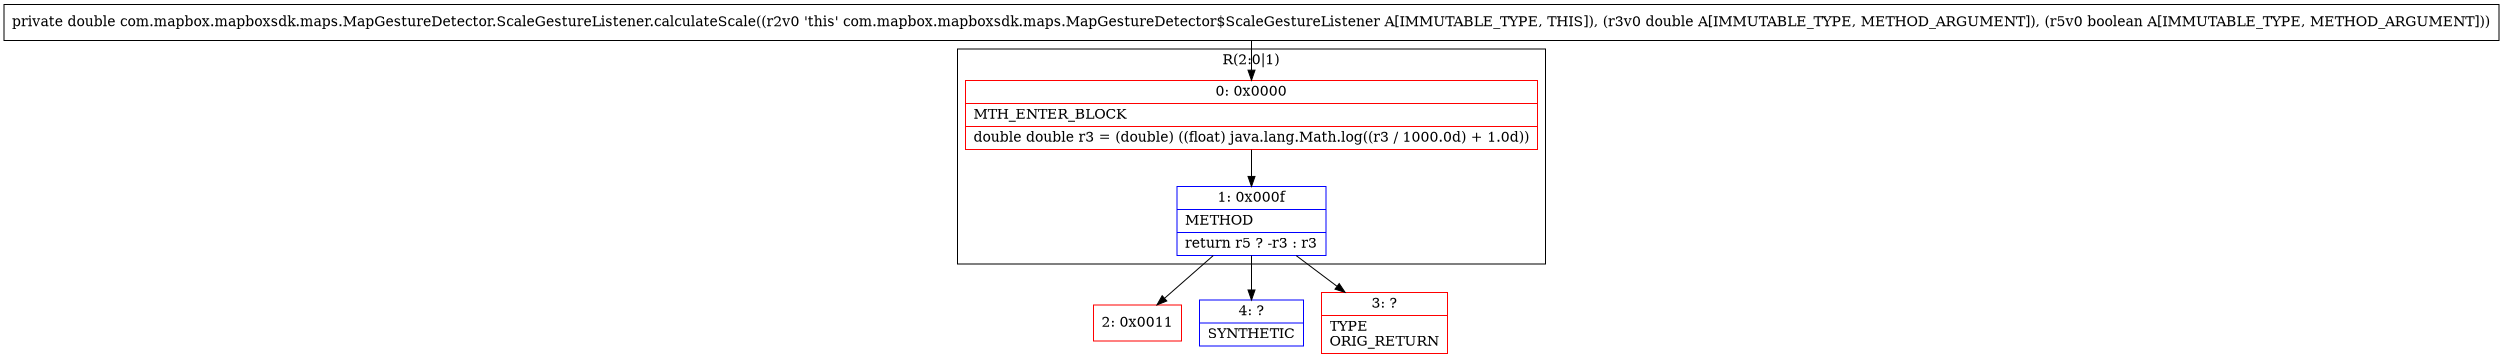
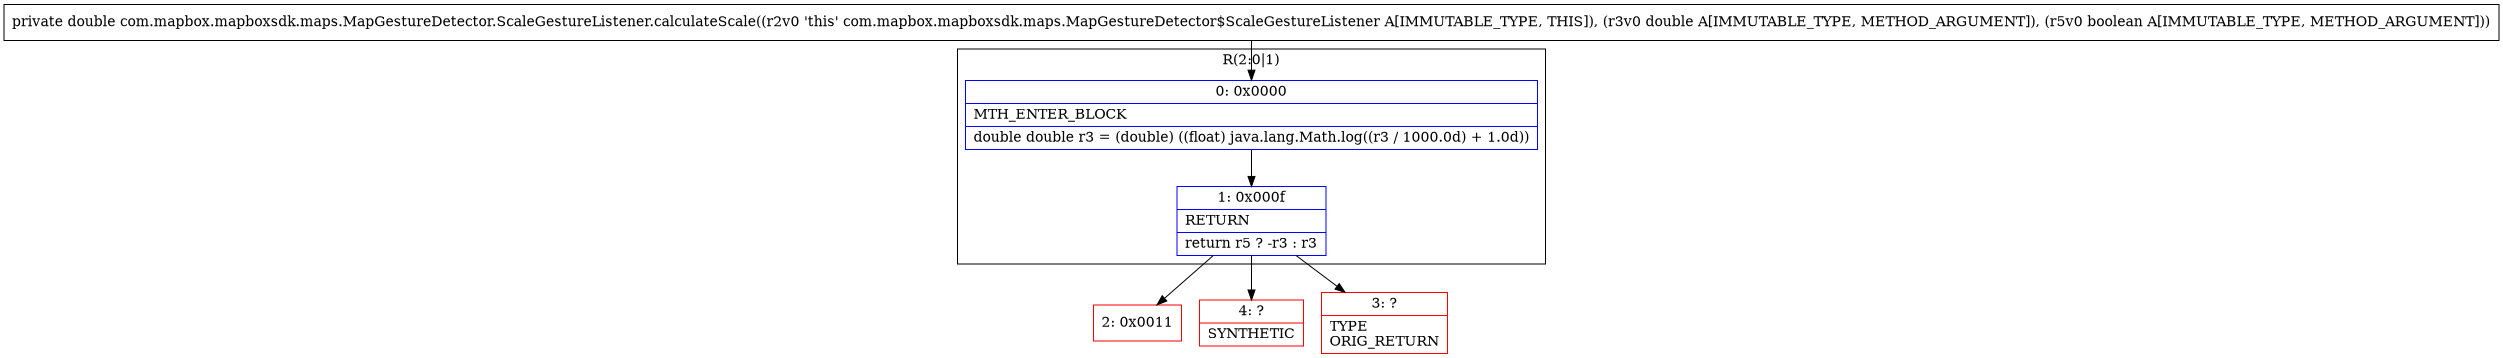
node "0: 0x0000": color red -> blue
node "1: 0x000f": text "METHOD" -> "RETURN"
node "4: ?": color blue -> red
